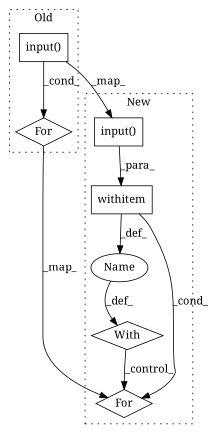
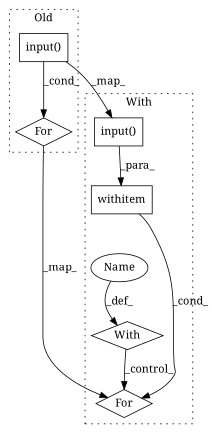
cluster "New": label "New" -> "With"
edge "withitem" -> "Name": removed, label "_def_"
